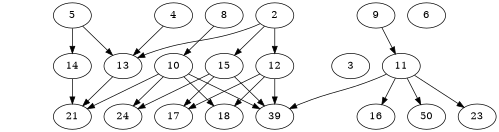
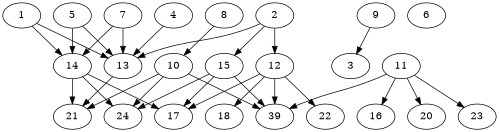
node "1": added
node "7": added
edge "9" -> "11": now "9" -> "3"
edge "14" -> "24": added
edge "10" -> "18": removed
edge "14" -> "17": added
node "22": added
node "50": label "50" -> "20"
